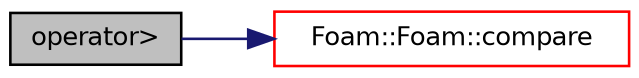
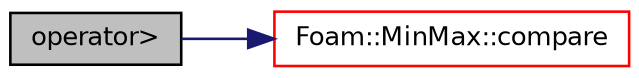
node "Foam::Foam::compare": label "Foam::Foam::compare" -> "Foam::MinMax::compare"
